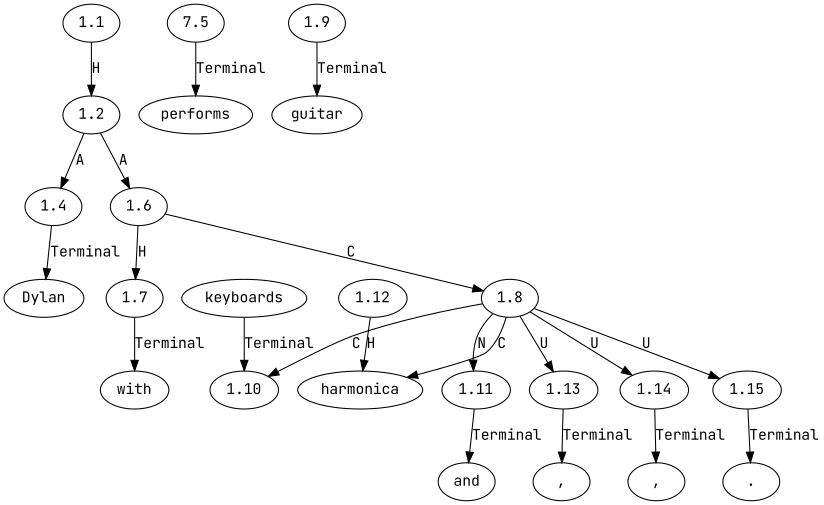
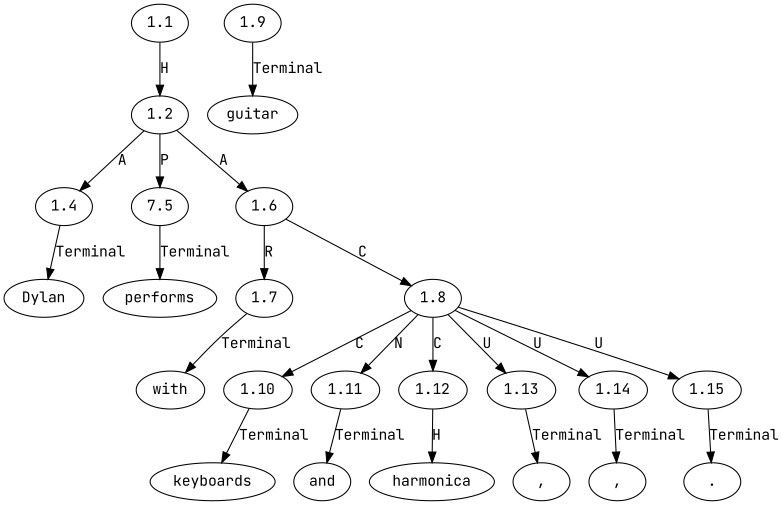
edge "1.2" -> "7.5": added, label "P"
edge "1.6" -> "1.7": label "H" -> "R"
edge "keyboards" -> "1.10": reversed
edge "1.8" -> "harmonica": now "1.8" -> "1.12"
